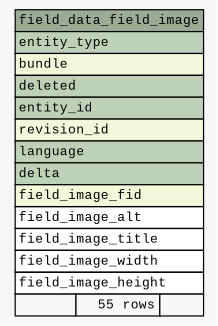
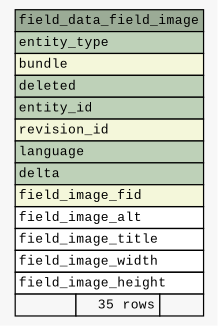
node "field_data_field_image": text "55 rows" -> "35 rows"
